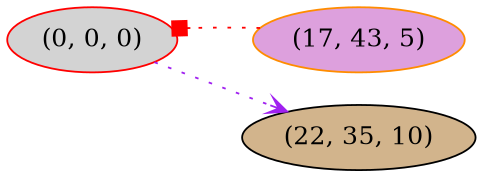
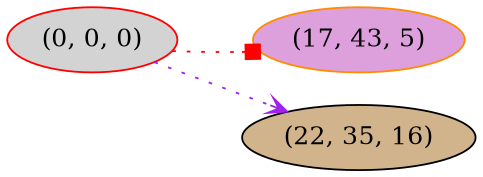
edge "(17, 43, 5)" -> "(0, 0, 0)": reversed
node "(22, 35, 10)": label "(22, 35, 10)" -> "(22, 35, 16)"
